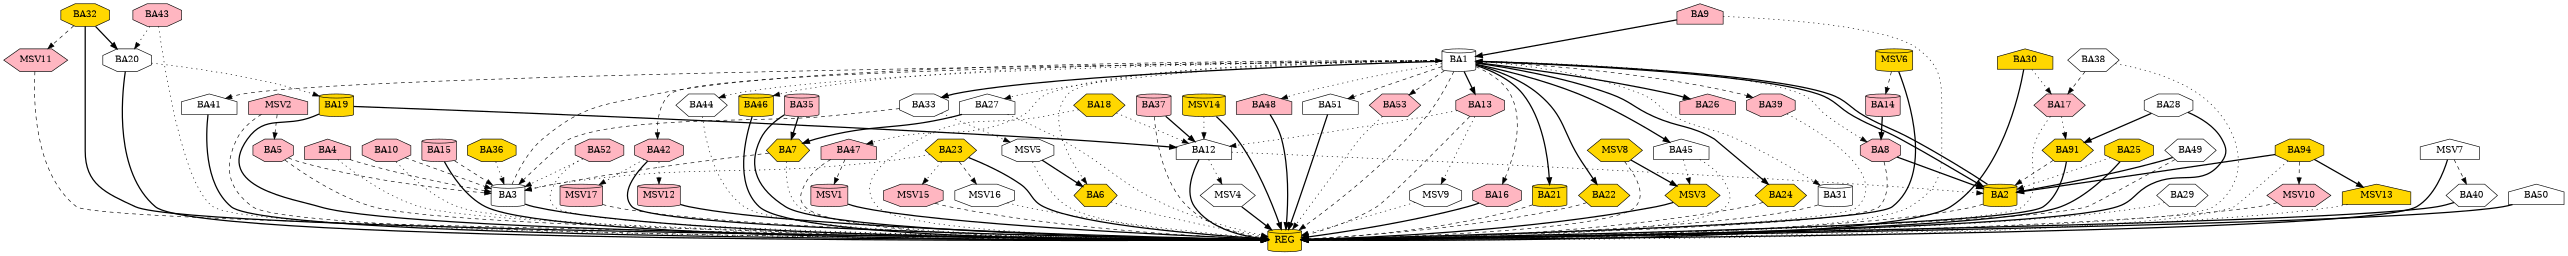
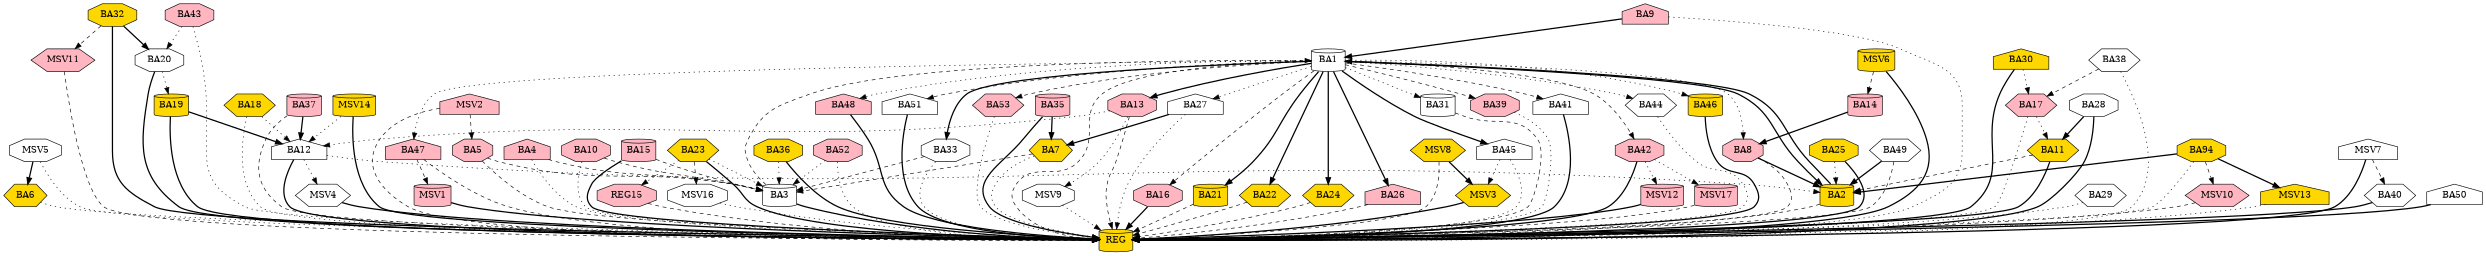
edge "BA1" -> "BA6": removed
edge "BA33" -> "MSV5": now "BA33" -> "REG"
node "BA91": label "BA91" -> "BA11"
node "MSV15": label "MSV15" -> "REG15"
edge "BA36" -> "REG": added
edge "BA26" -> "REG": added
